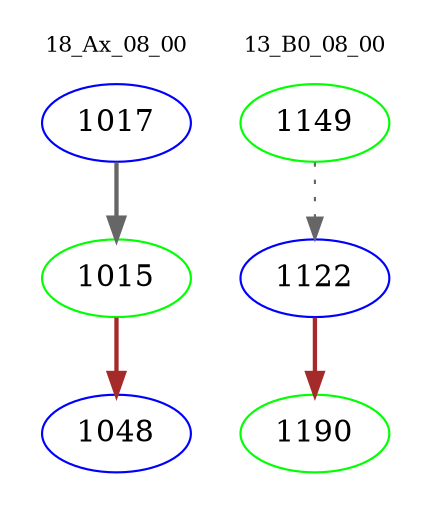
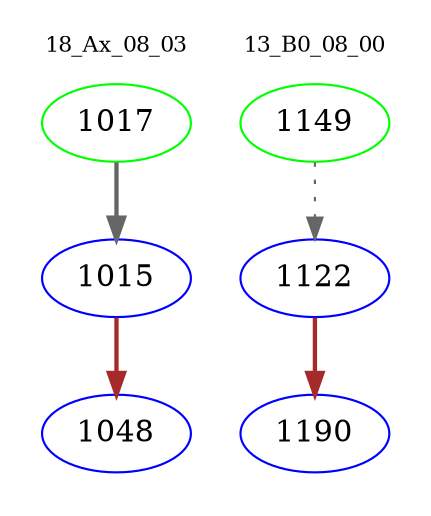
cluster "18_Ax_08_00": label "18_Ax_08_00" -> "18_Ax_08_03"
node "1017": color blue -> green
node "1015": color green -> blue
node "1190": color green -> blue
